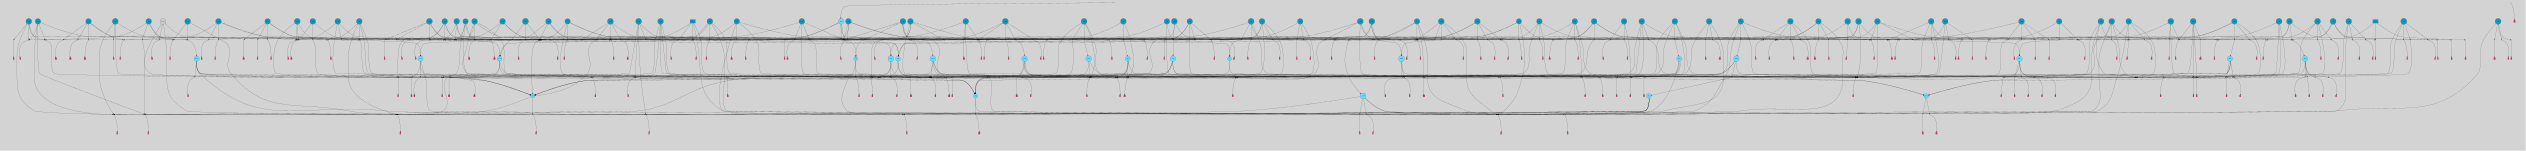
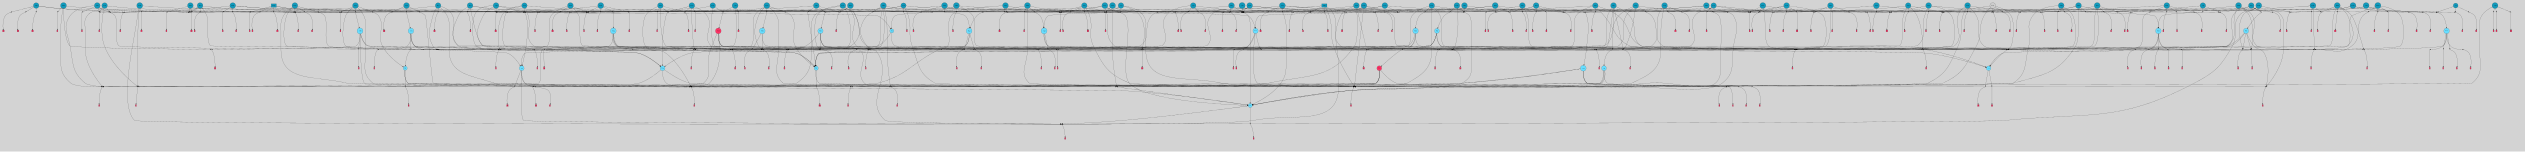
node "T307": added
node "T230": fillcolor #cccccc -> #1199bb
node "T277": shape circle -> box
node "T219": fillcolor #1199bb -> #cccccc
node "T25": shape box -> circle
node "T129": fillcolor #66ddff -> #ff3366
node "T27": fillcolor #66ddff -> #ff3366
